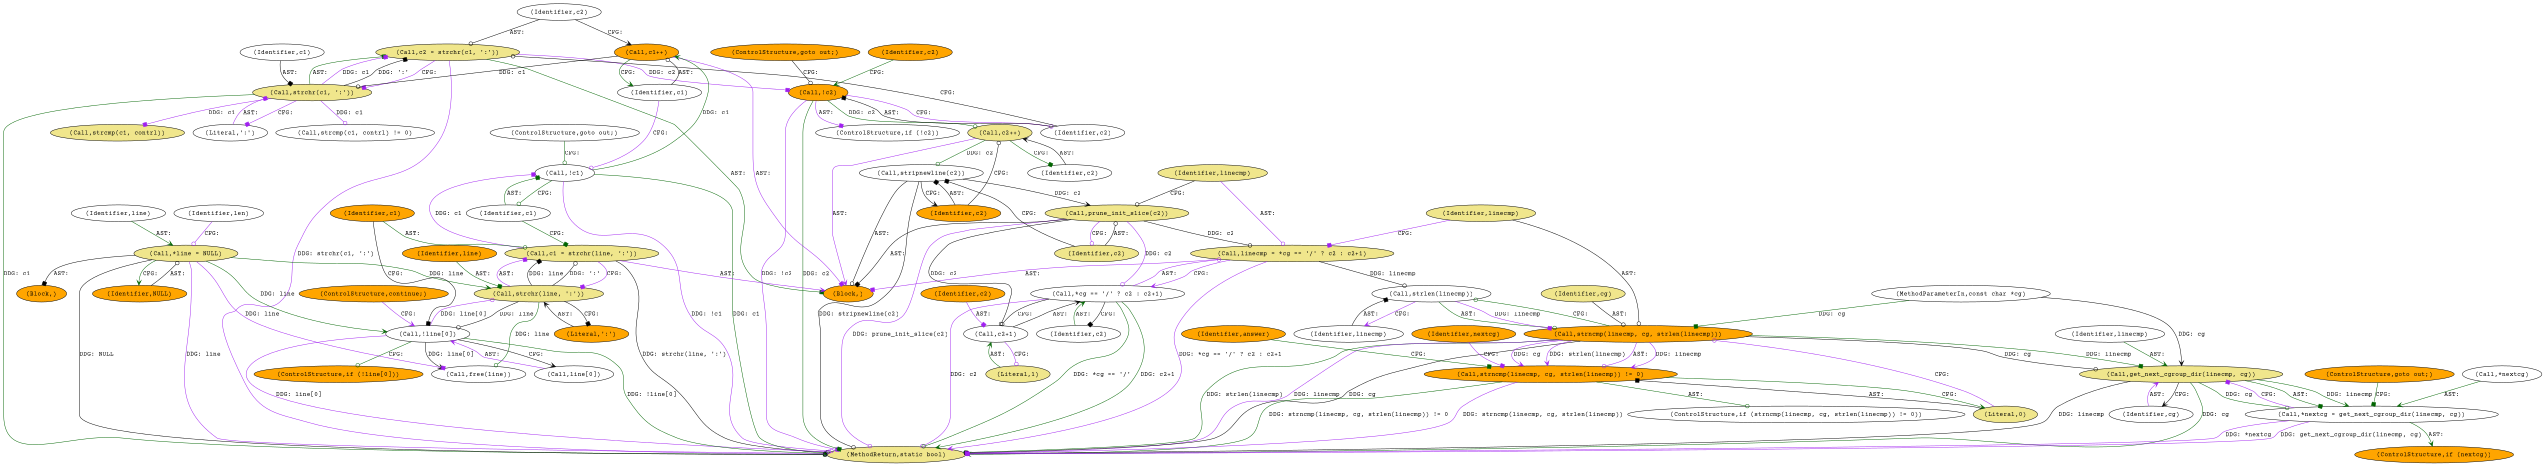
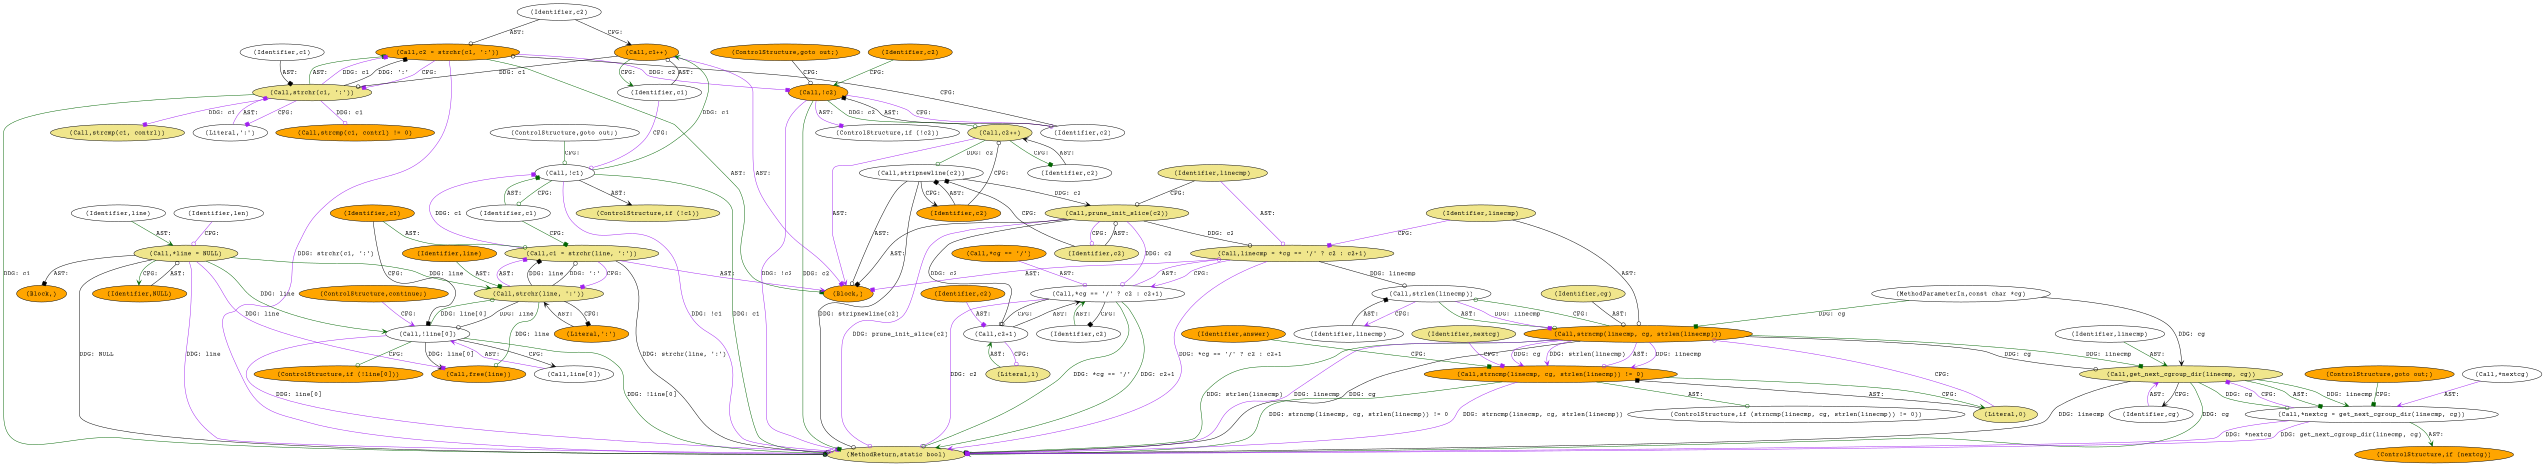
node "(Call,c2 = strchr(c1, ':'))": fillcolor khaki -> orange
node "(Call,strcmp(c1, contrl) != 0)": fillcolor white -> orange
node "(ControlStructure,if (!c1))": added
node "(Call,*cg == '/')": added
edge "(Call,!line[0])" -> "(Call,strchr(line, ':'))": color purple -> darkgreen
node "(Identifier,nextcg)": fillcolor orange -> khaki
node "(Call,free(line))": fillcolor white -> orange
edge "(Call,*nextcg)" -> "(Call,*nextcg = get_next_cgroup_dir(linecmp, cg))": color darkgreen -> purple
